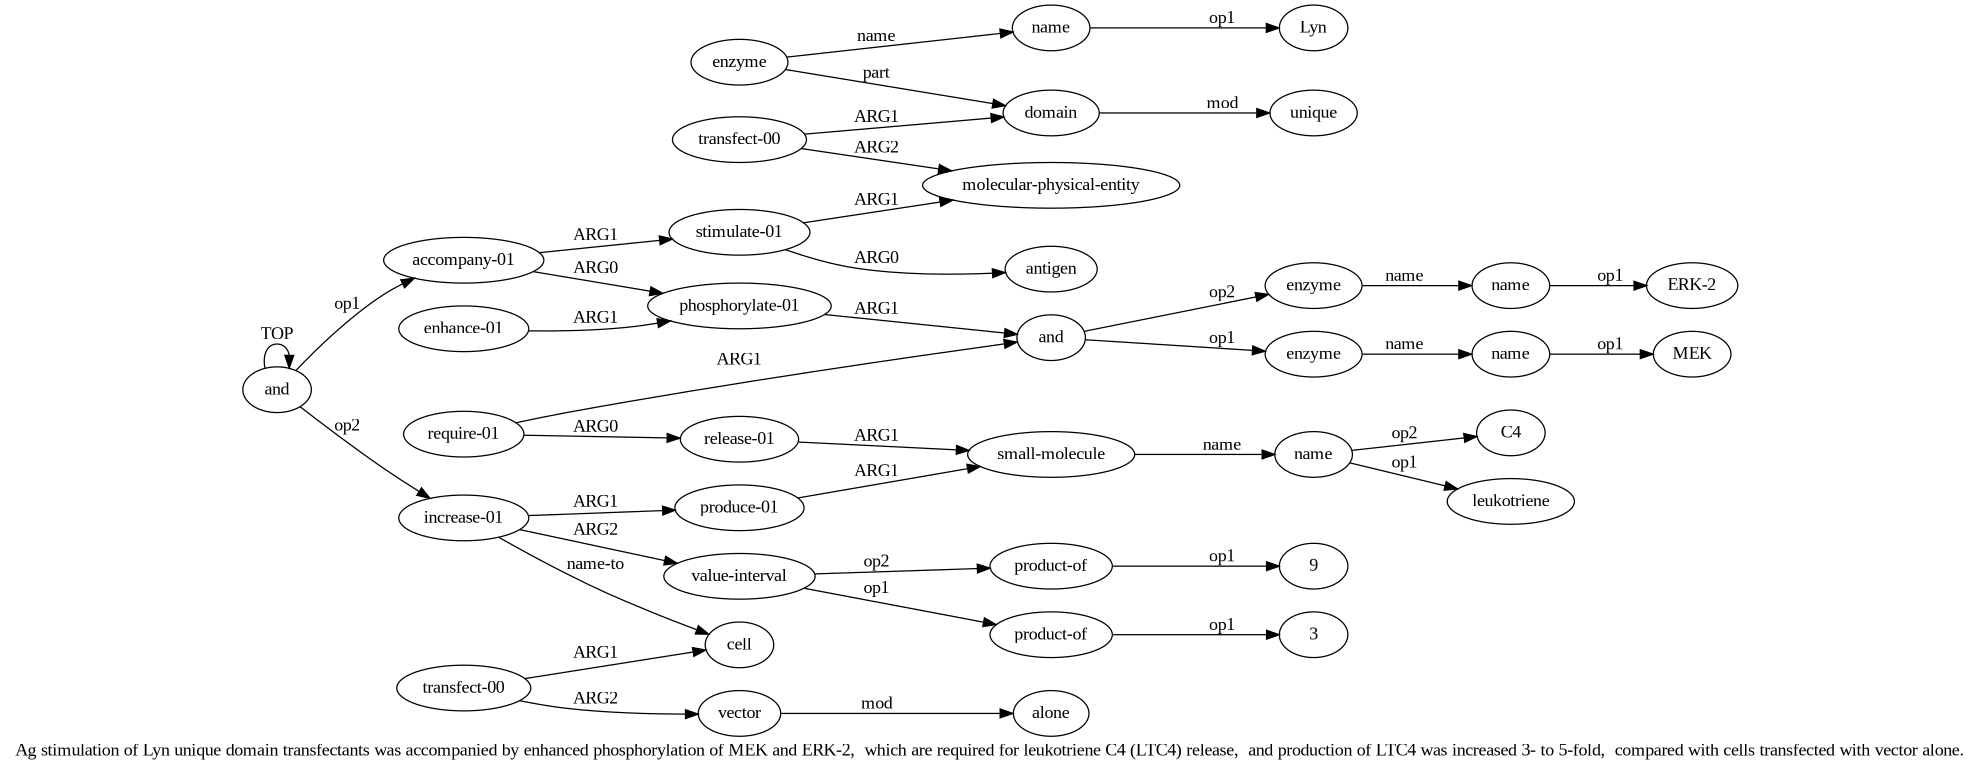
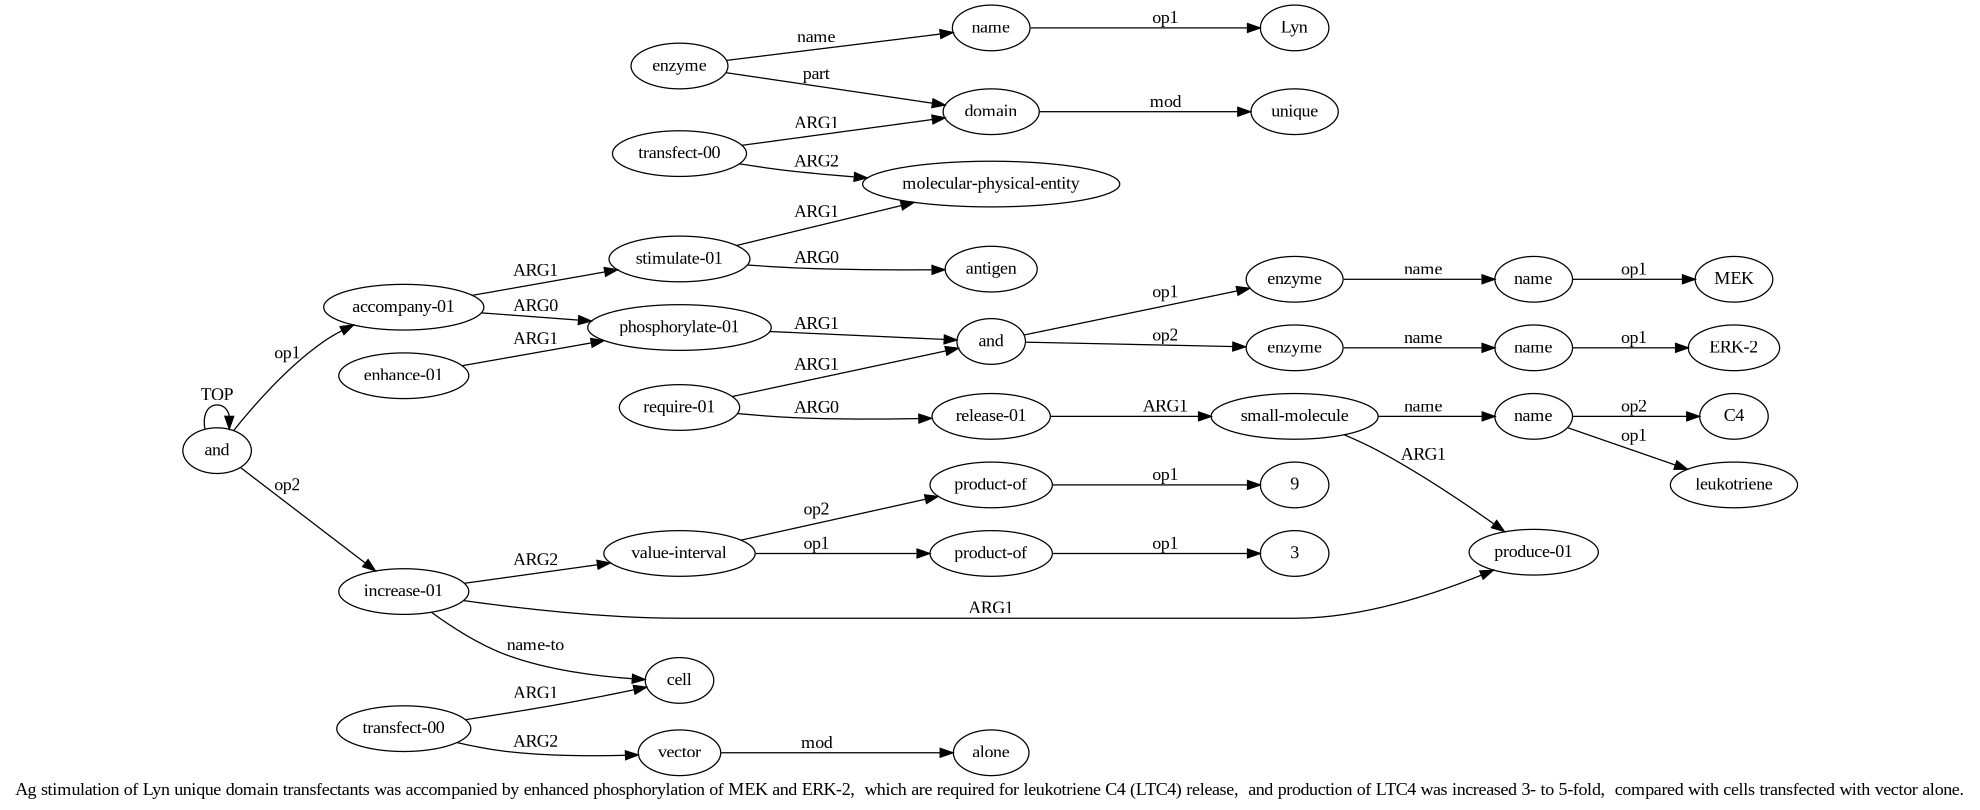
edge "produce-01" -> "small-molecule": reversed
